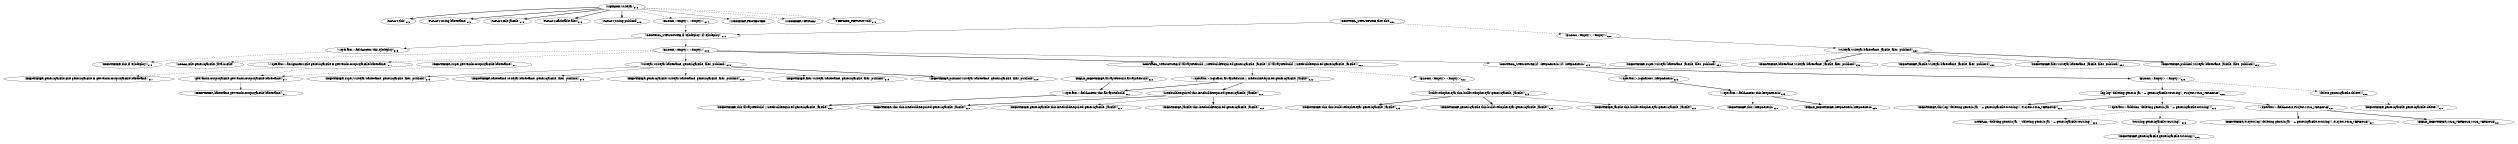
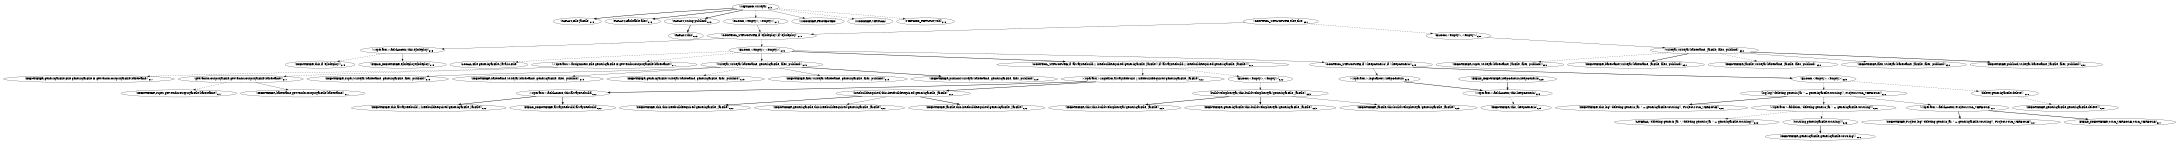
edge "(METHOD,writeJar)" -> "(PARAM,this)": now "(PARAM,String publicId)" -> "(PARAM,this)"
node "(PARAM,String baseName)": removed
node "(FIELD_IDENTIFIER,ejbdeploy,ejbdeploy)": added
edge "(IDENTIFIER,super,getVendorOutputJarFile(baseName))" -> "(getVendorOutputJarFile,getVendorOutputJarFile(baseName))": reversed
edge "(FIELD_IDENTIFIER,alwaysRebuild,alwaysRebuild)" -> "(<operator>.fieldAccess,this.alwaysRebuild)": reversed
edge "(<operator>.fieldAccess,this.keepGeneric)" -> "(FIELD_IDENTIFIER,keepGeneric,keepGeneric)": reversed
